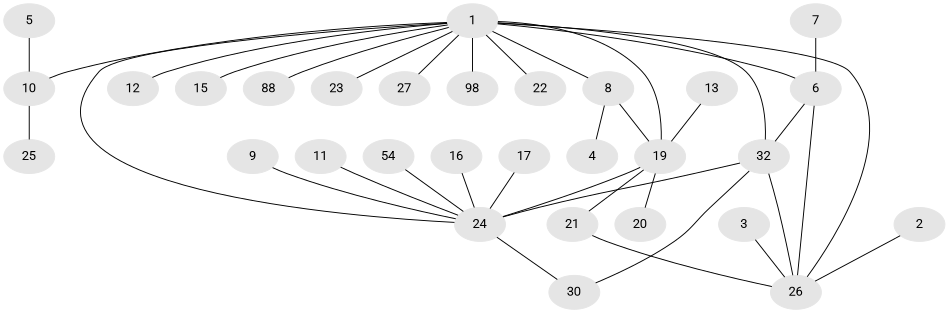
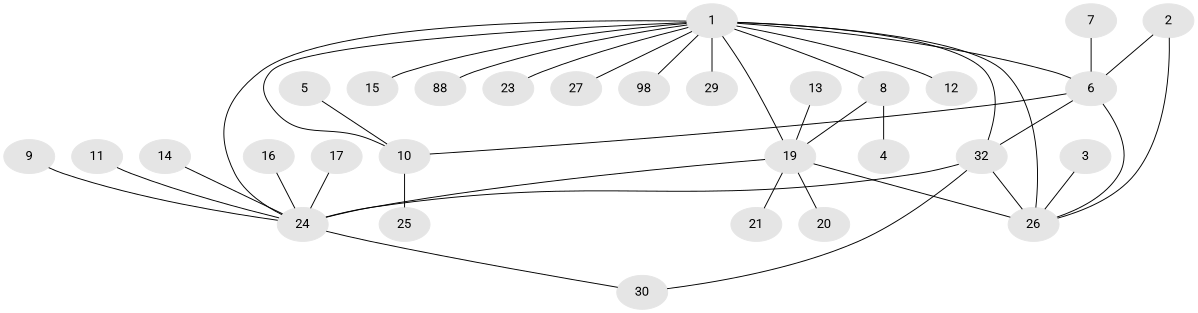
edge "2" -- "6": added
node "22": label "22" -> "29"
edge "6" -- "10": added
node "54": label "54" -> "14"
edge "21" -- "26": now "19" -- "26"
